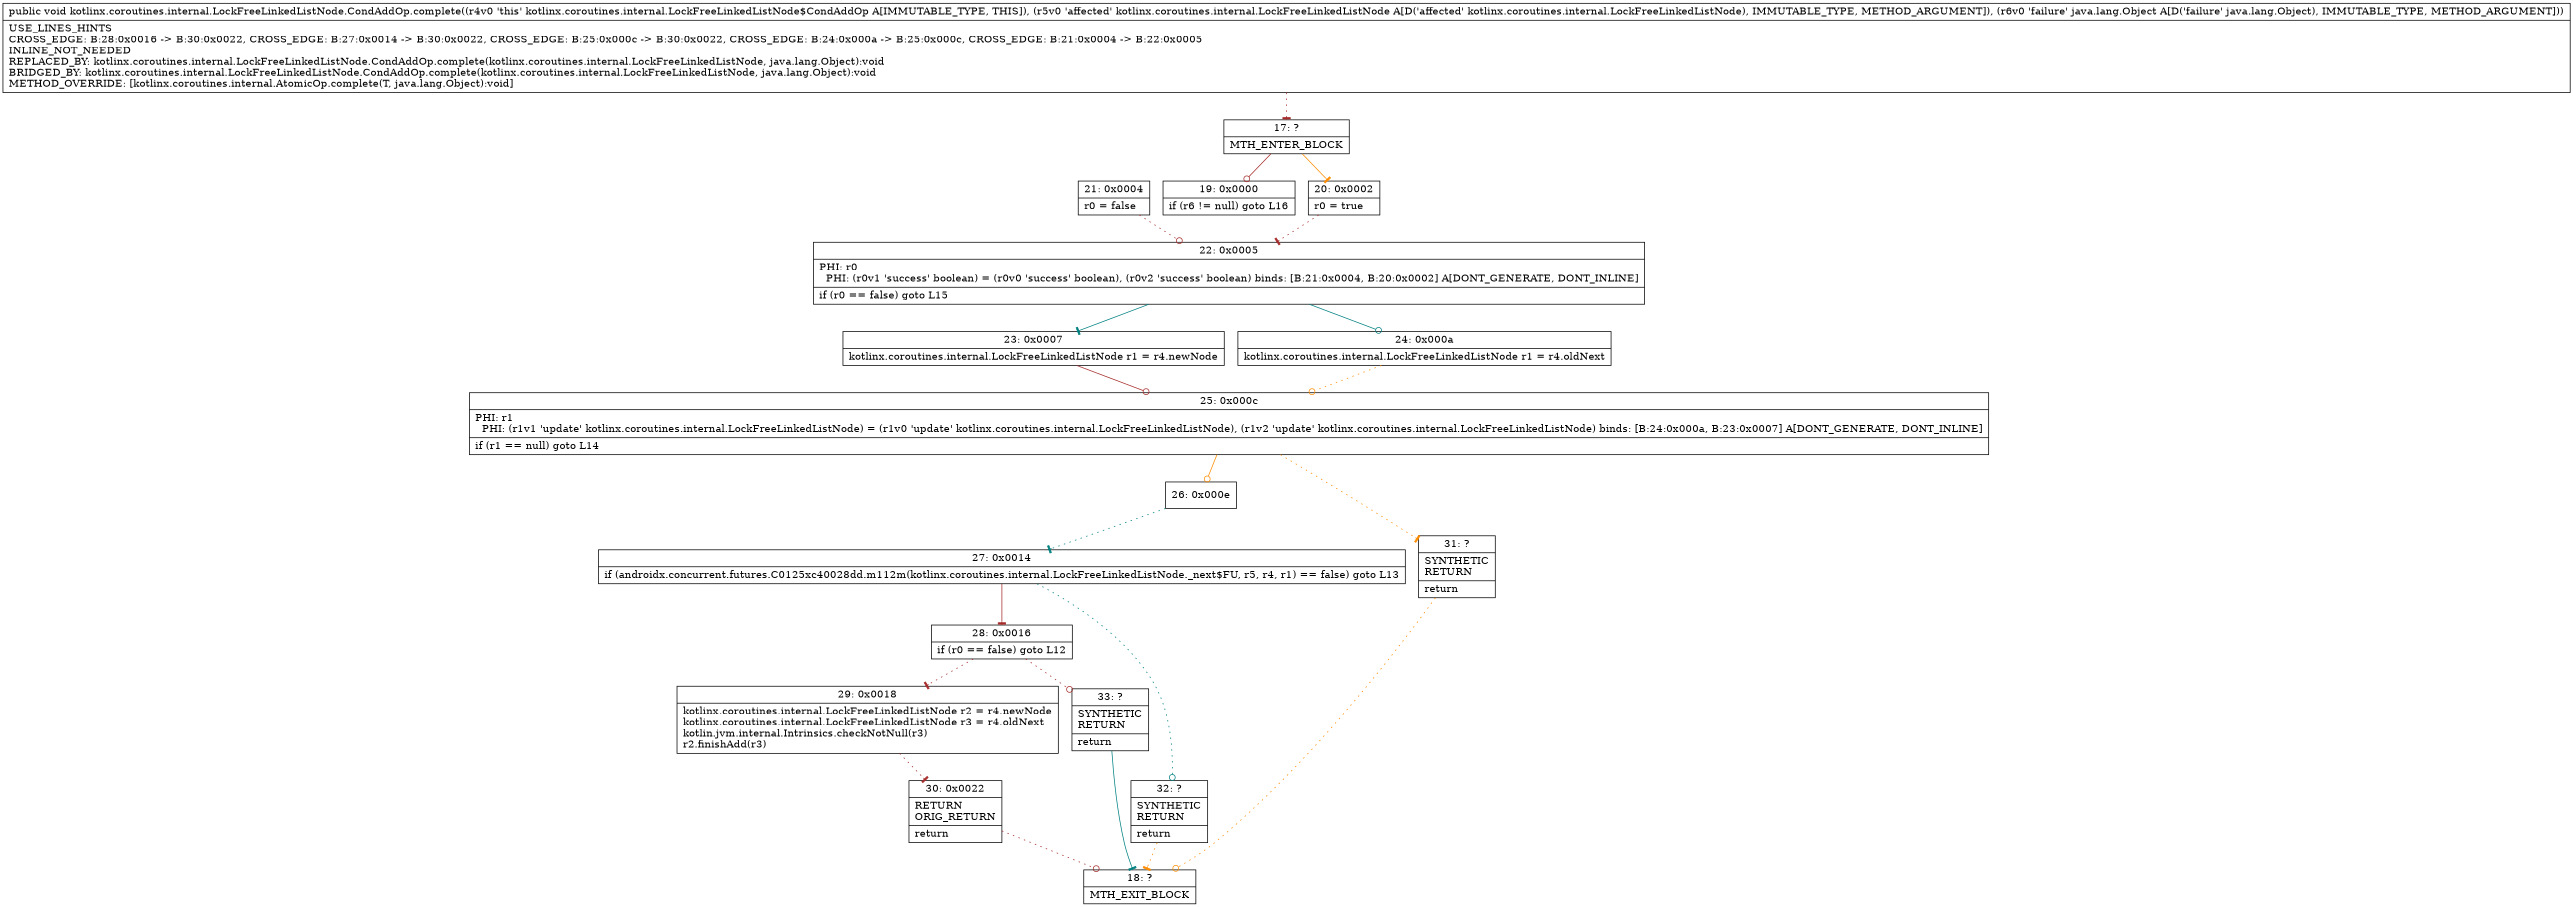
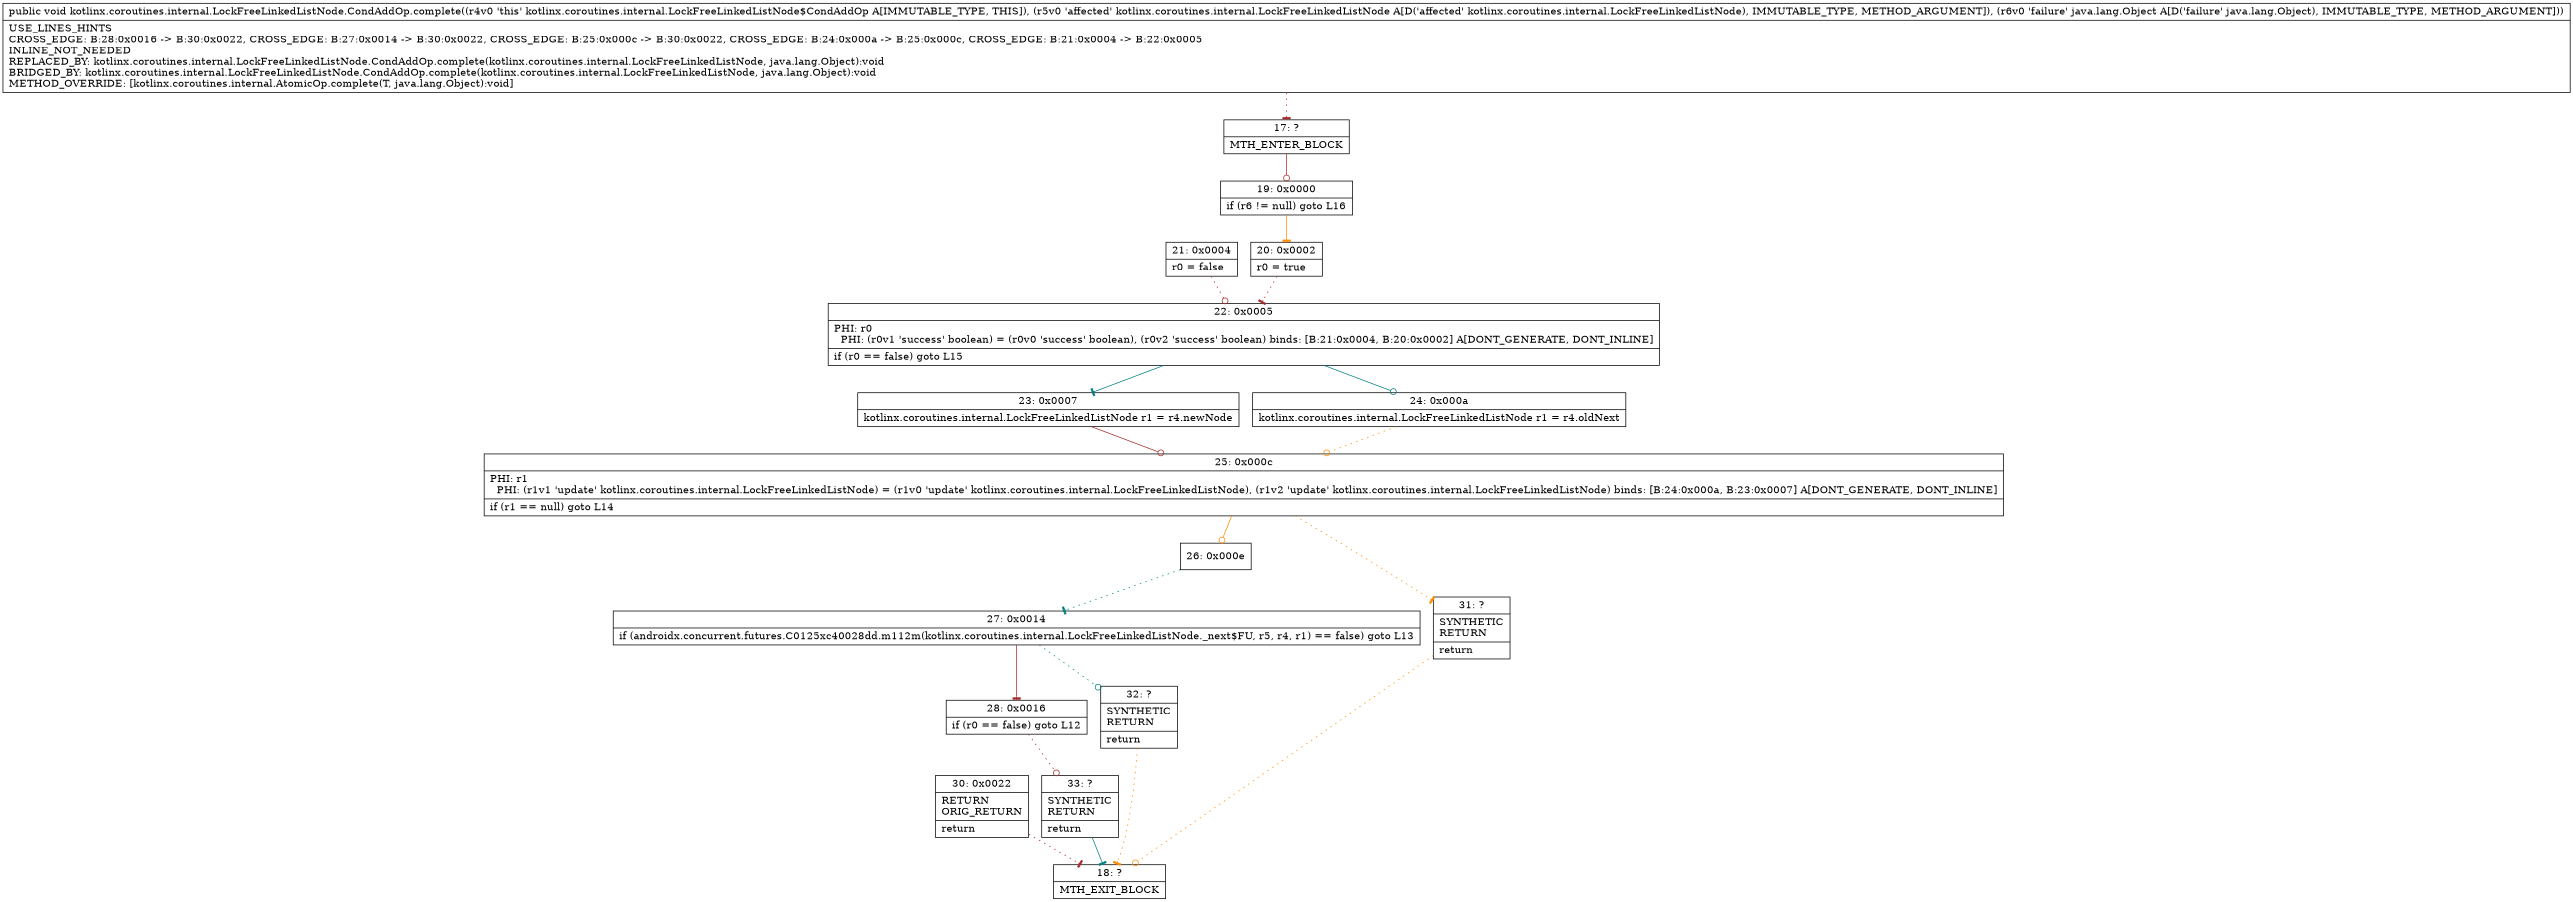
edge "17: ?" -> "20: 0x0002": now "19: 0x0000" -> "20: 0x0002"
node "29: 0x0018": removed
edge "30: 0x0022" -> "18: ?": arrowhead odot -> tee
